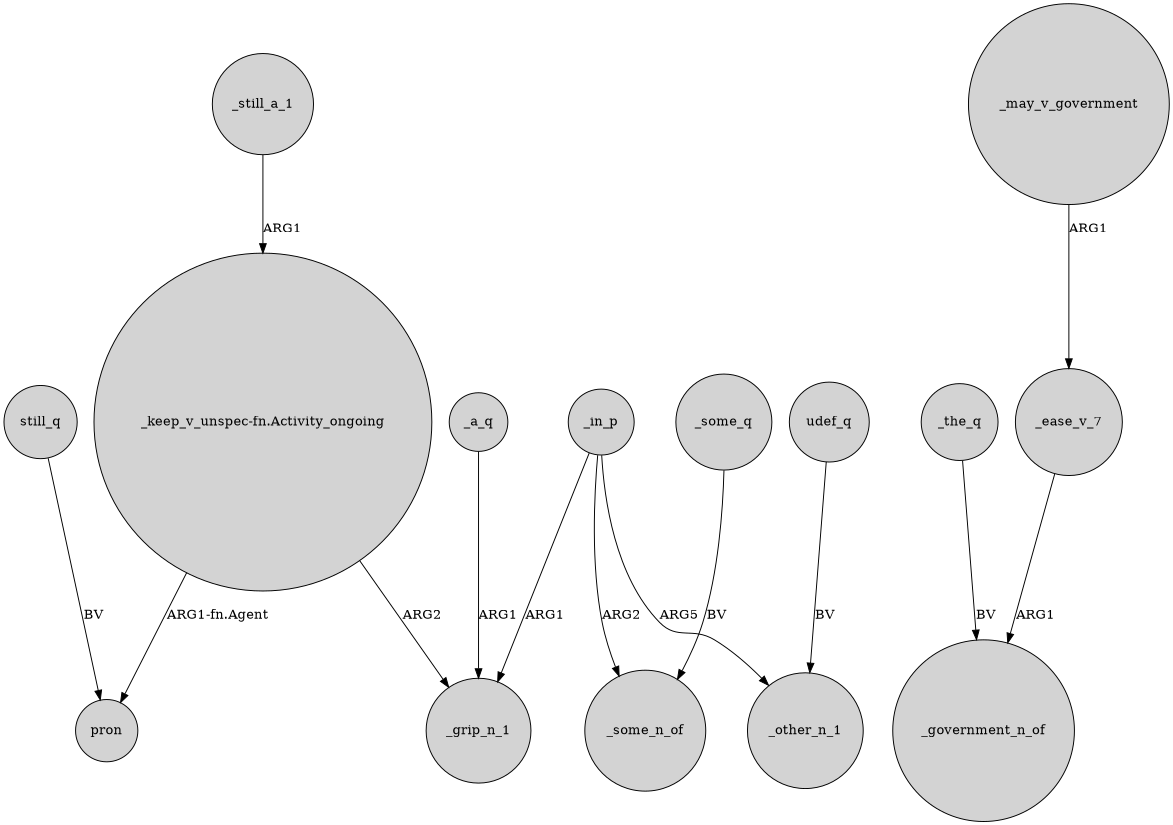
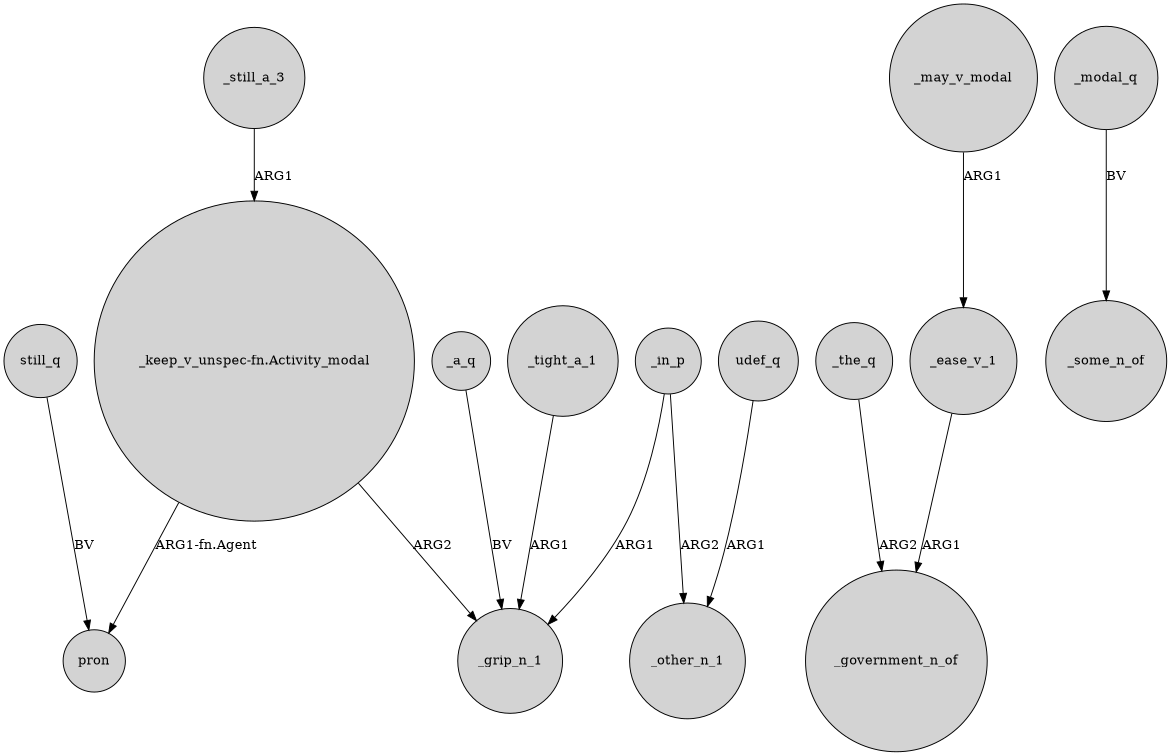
node "_still_a_1": label "_still_a_1" -> "_still_a_3"
node "_may_v_government": label "_may_v_government" -> "_may_v_modal"
node "_tight_a_1": added
node "_keep_v_unspec-fn.Activity_ongoing": label "_keep_v_unspec-fn.Activity_ongoing" -> "_keep_v_unspec-fn.Activity_modal"
node "_some_q": label "_some_q" -> "_modal_q"
node "_ease_v_7": label "_ease_v_7" -> "_ease_v_1"
edge "_in_p" -> "_some_n_of": removed, label "ARG2"
edge "_a_q" -> "_grip_n_1": label "ARG1" -> "BV"
edge "_in_p" -> "_other_n_1": label "ARG5" -> "ARG2"
edge "udef_q" -> "_other_n_1": label "BV" -> "ARG1"
edge "_the_q" -> "_government_n_of": label "BV" -> "ARG2"
